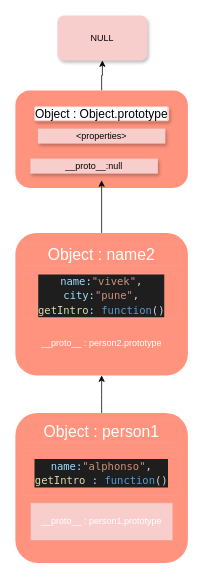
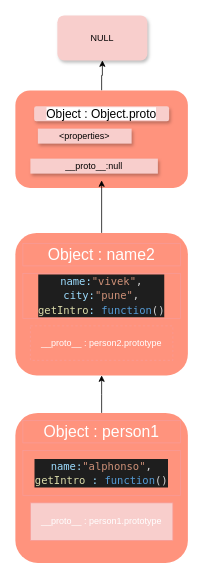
node "Object : Object.prototype": label "Object : Object.prototype" -> "Object : Object.proto"
node "<properties>": size 128x15 -> 94x15
